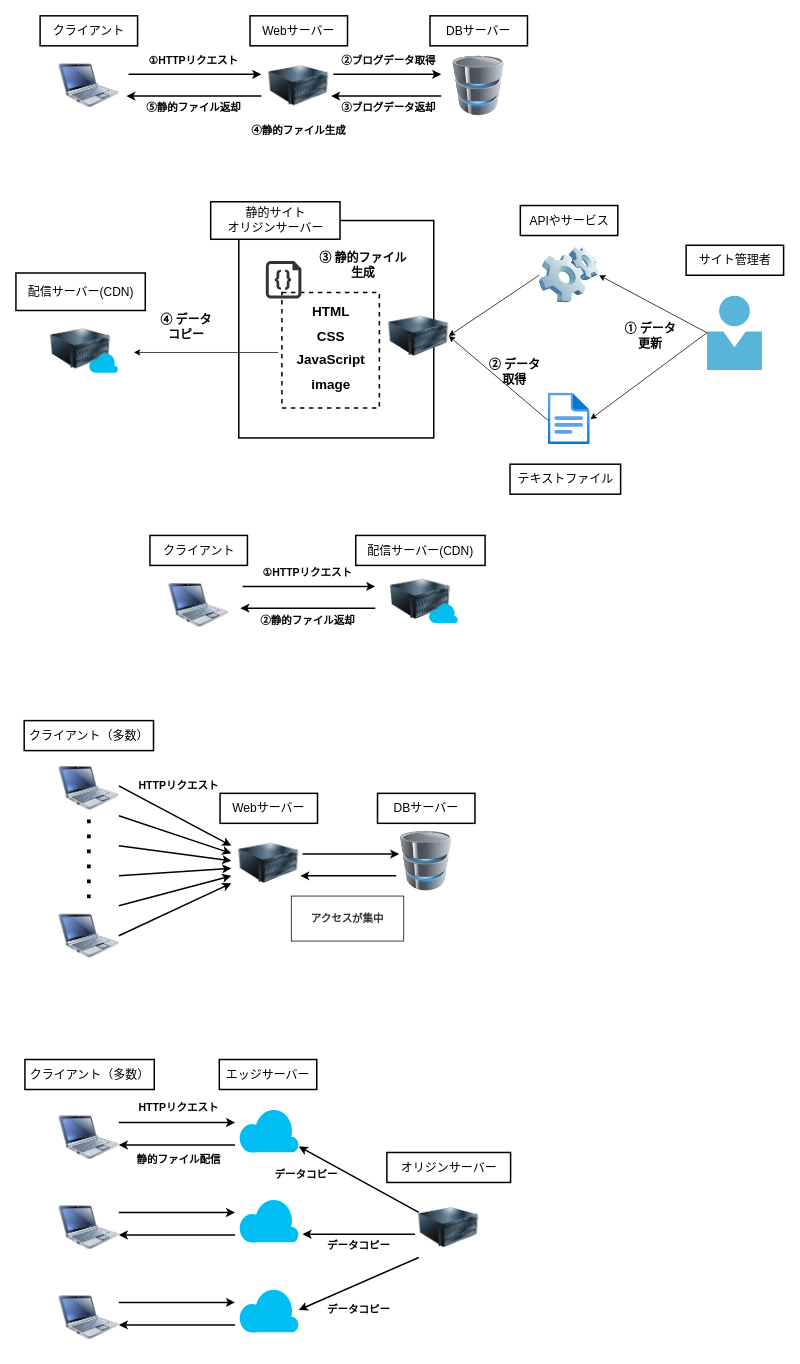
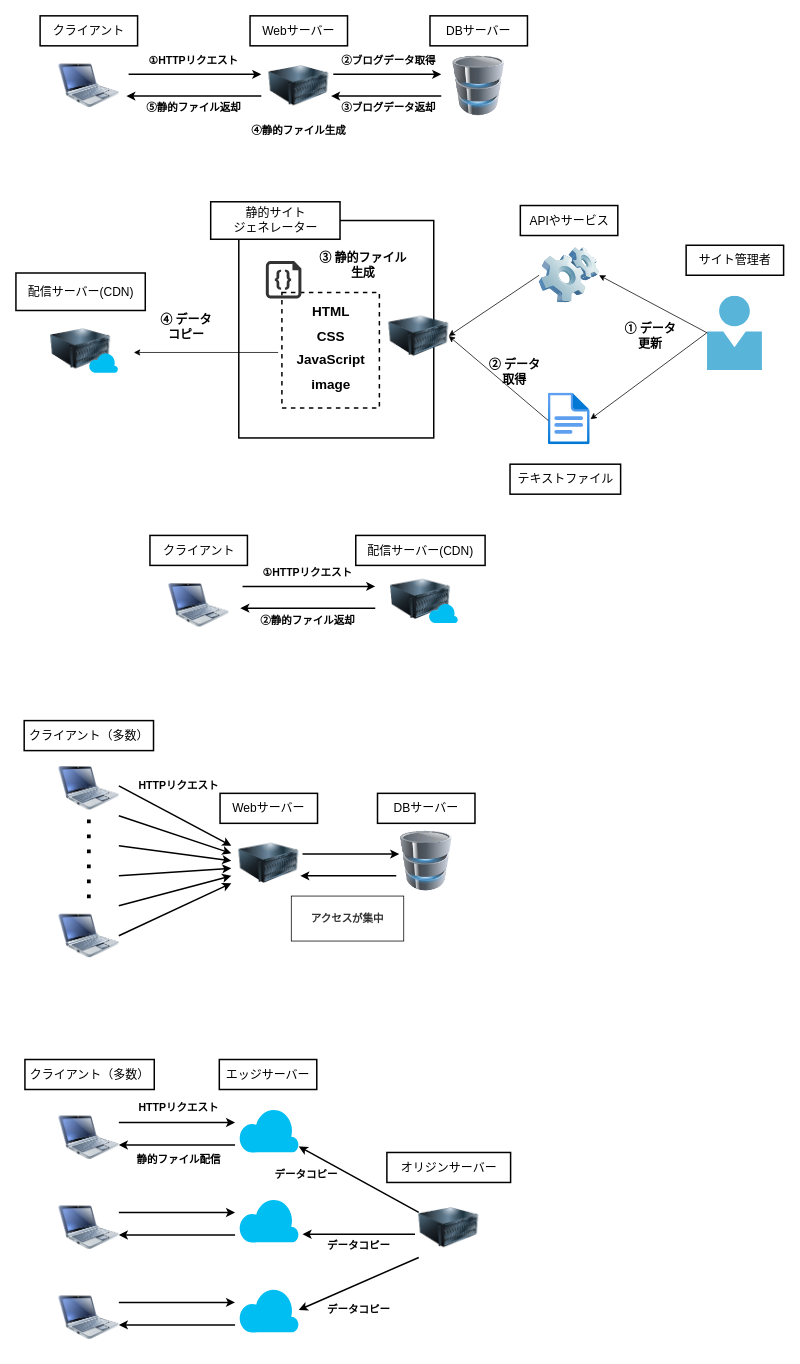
node "静的サイト オリジンサーバー": label "静的サイト オリジンサーバー" -> "静的サイト ジェネレーター"
